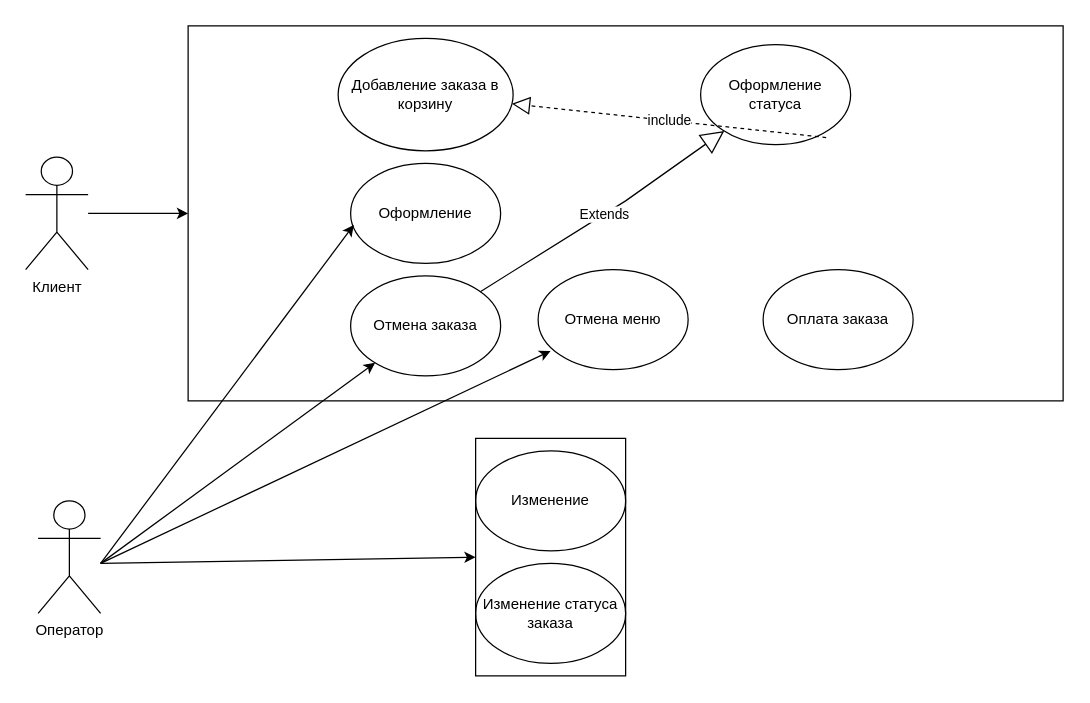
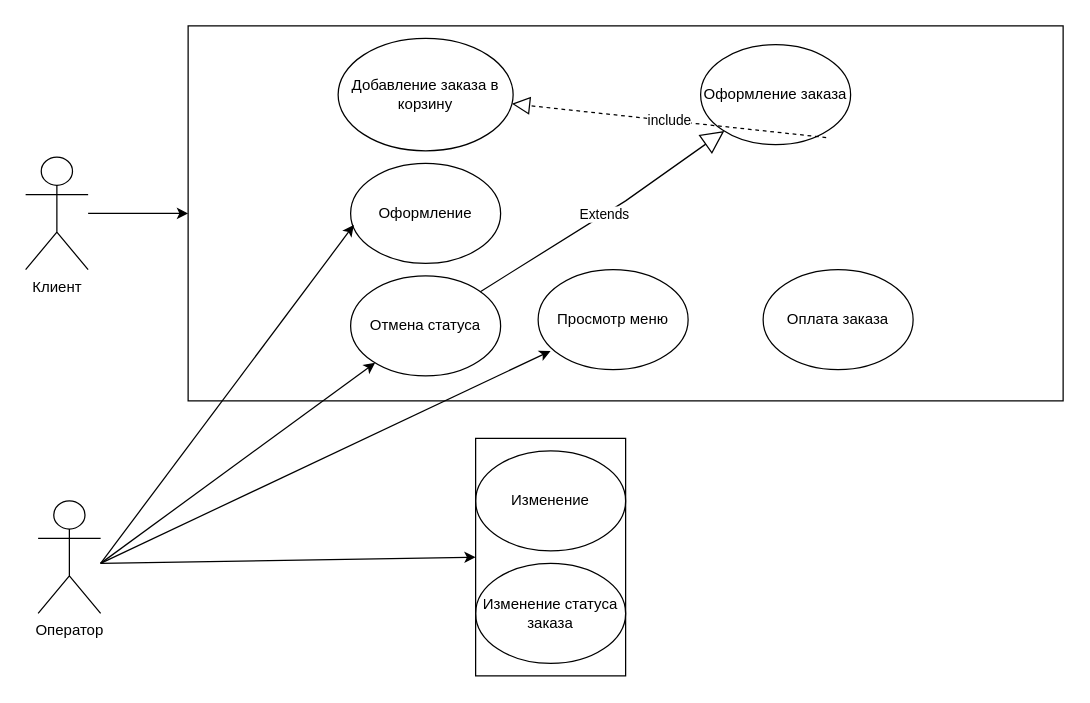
node "Оформление статуса": label "Оформление статуса" -> "Оформление заказа"
node "Отмена меню": label "Отмена меню" -> "Просмотр меню"
node "Отмена заказа": label "Отмена заказа" -> "Отмена статуса"
